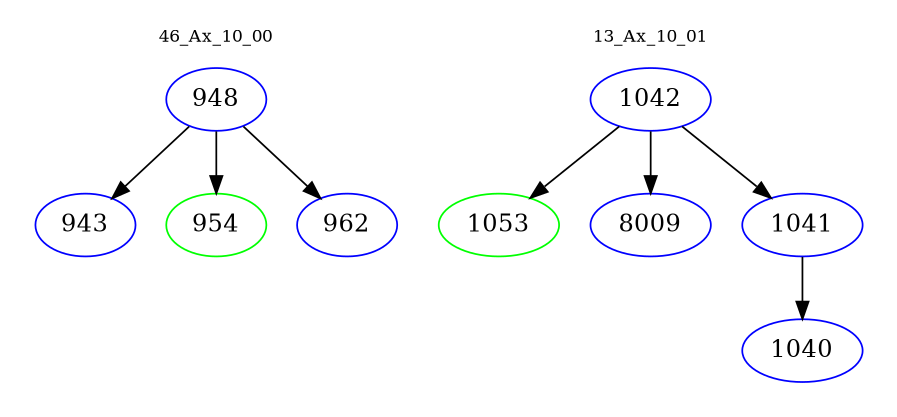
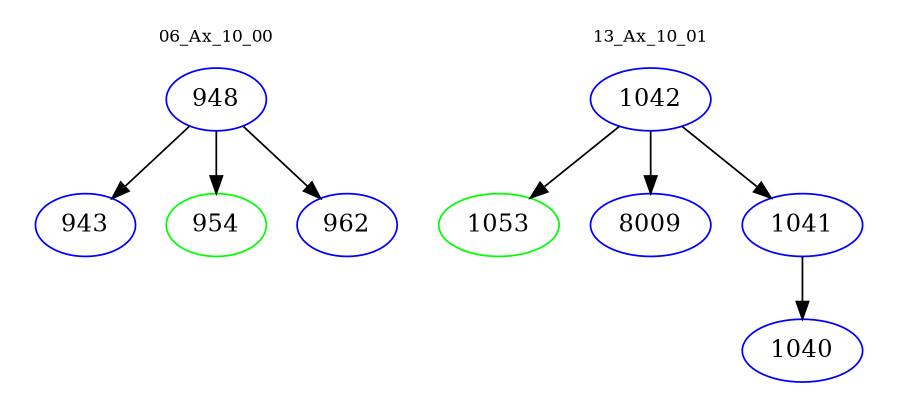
cluster "46_Ax_10_00": label "46_Ax_10_00" -> "06_Ax_10_00"
